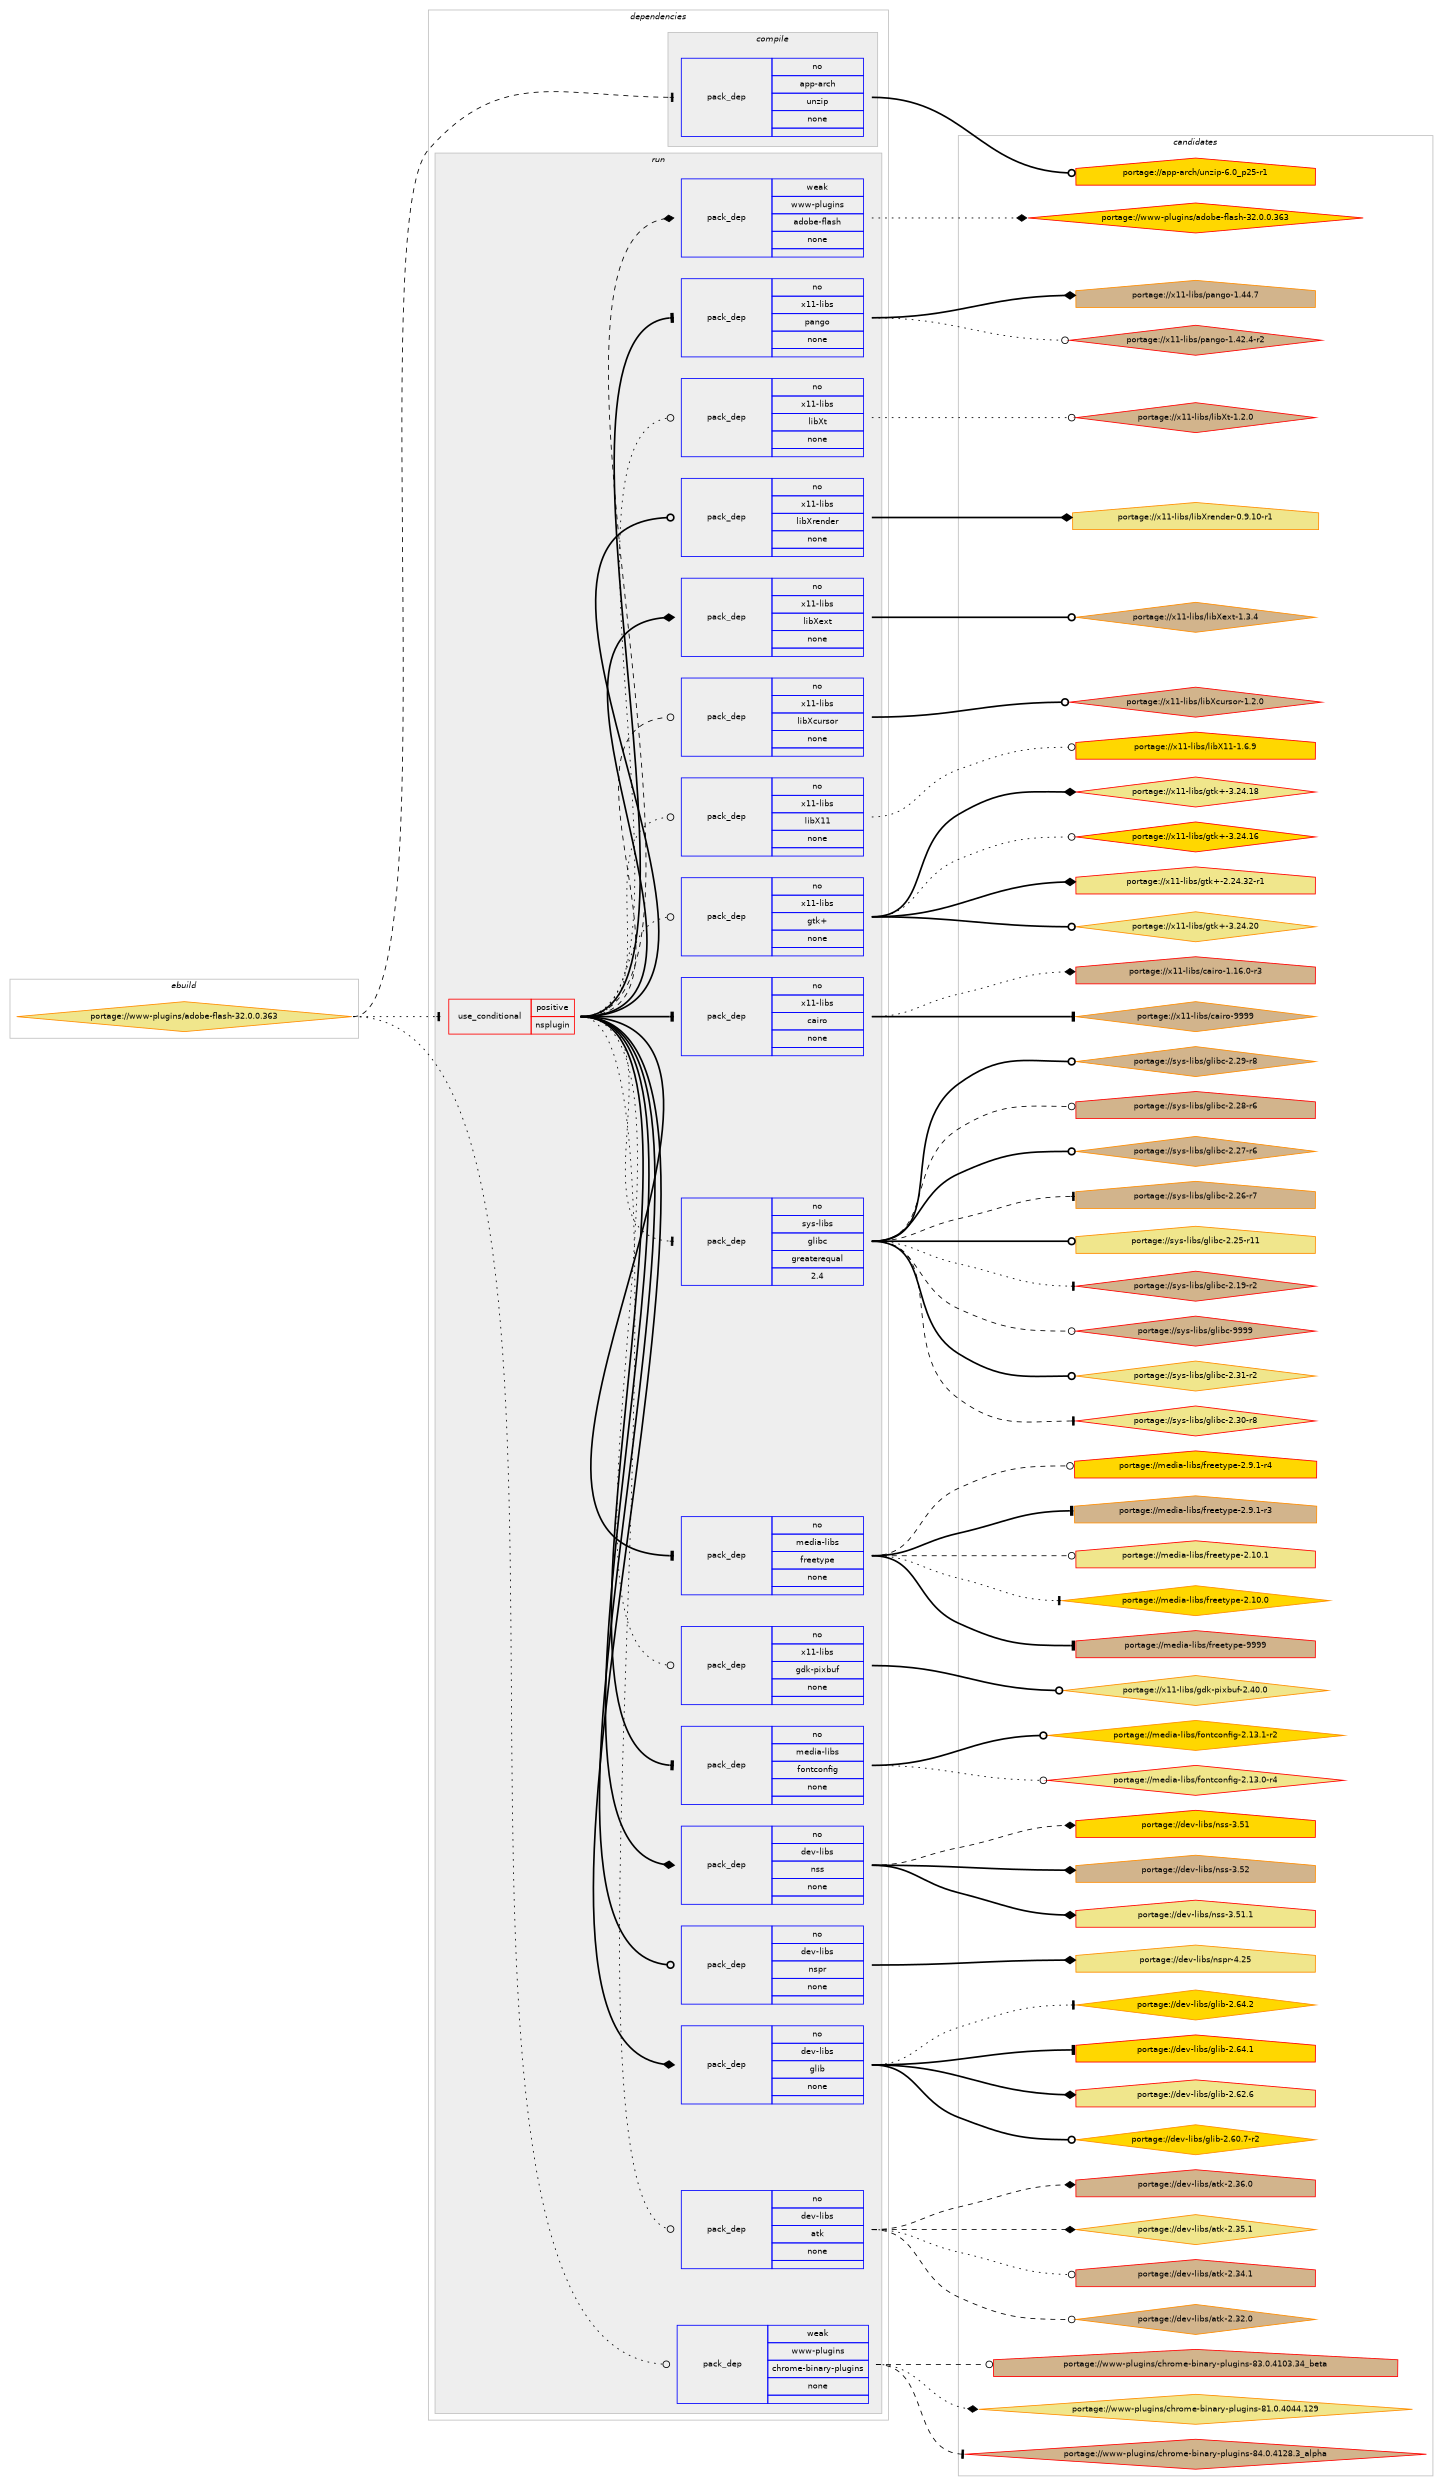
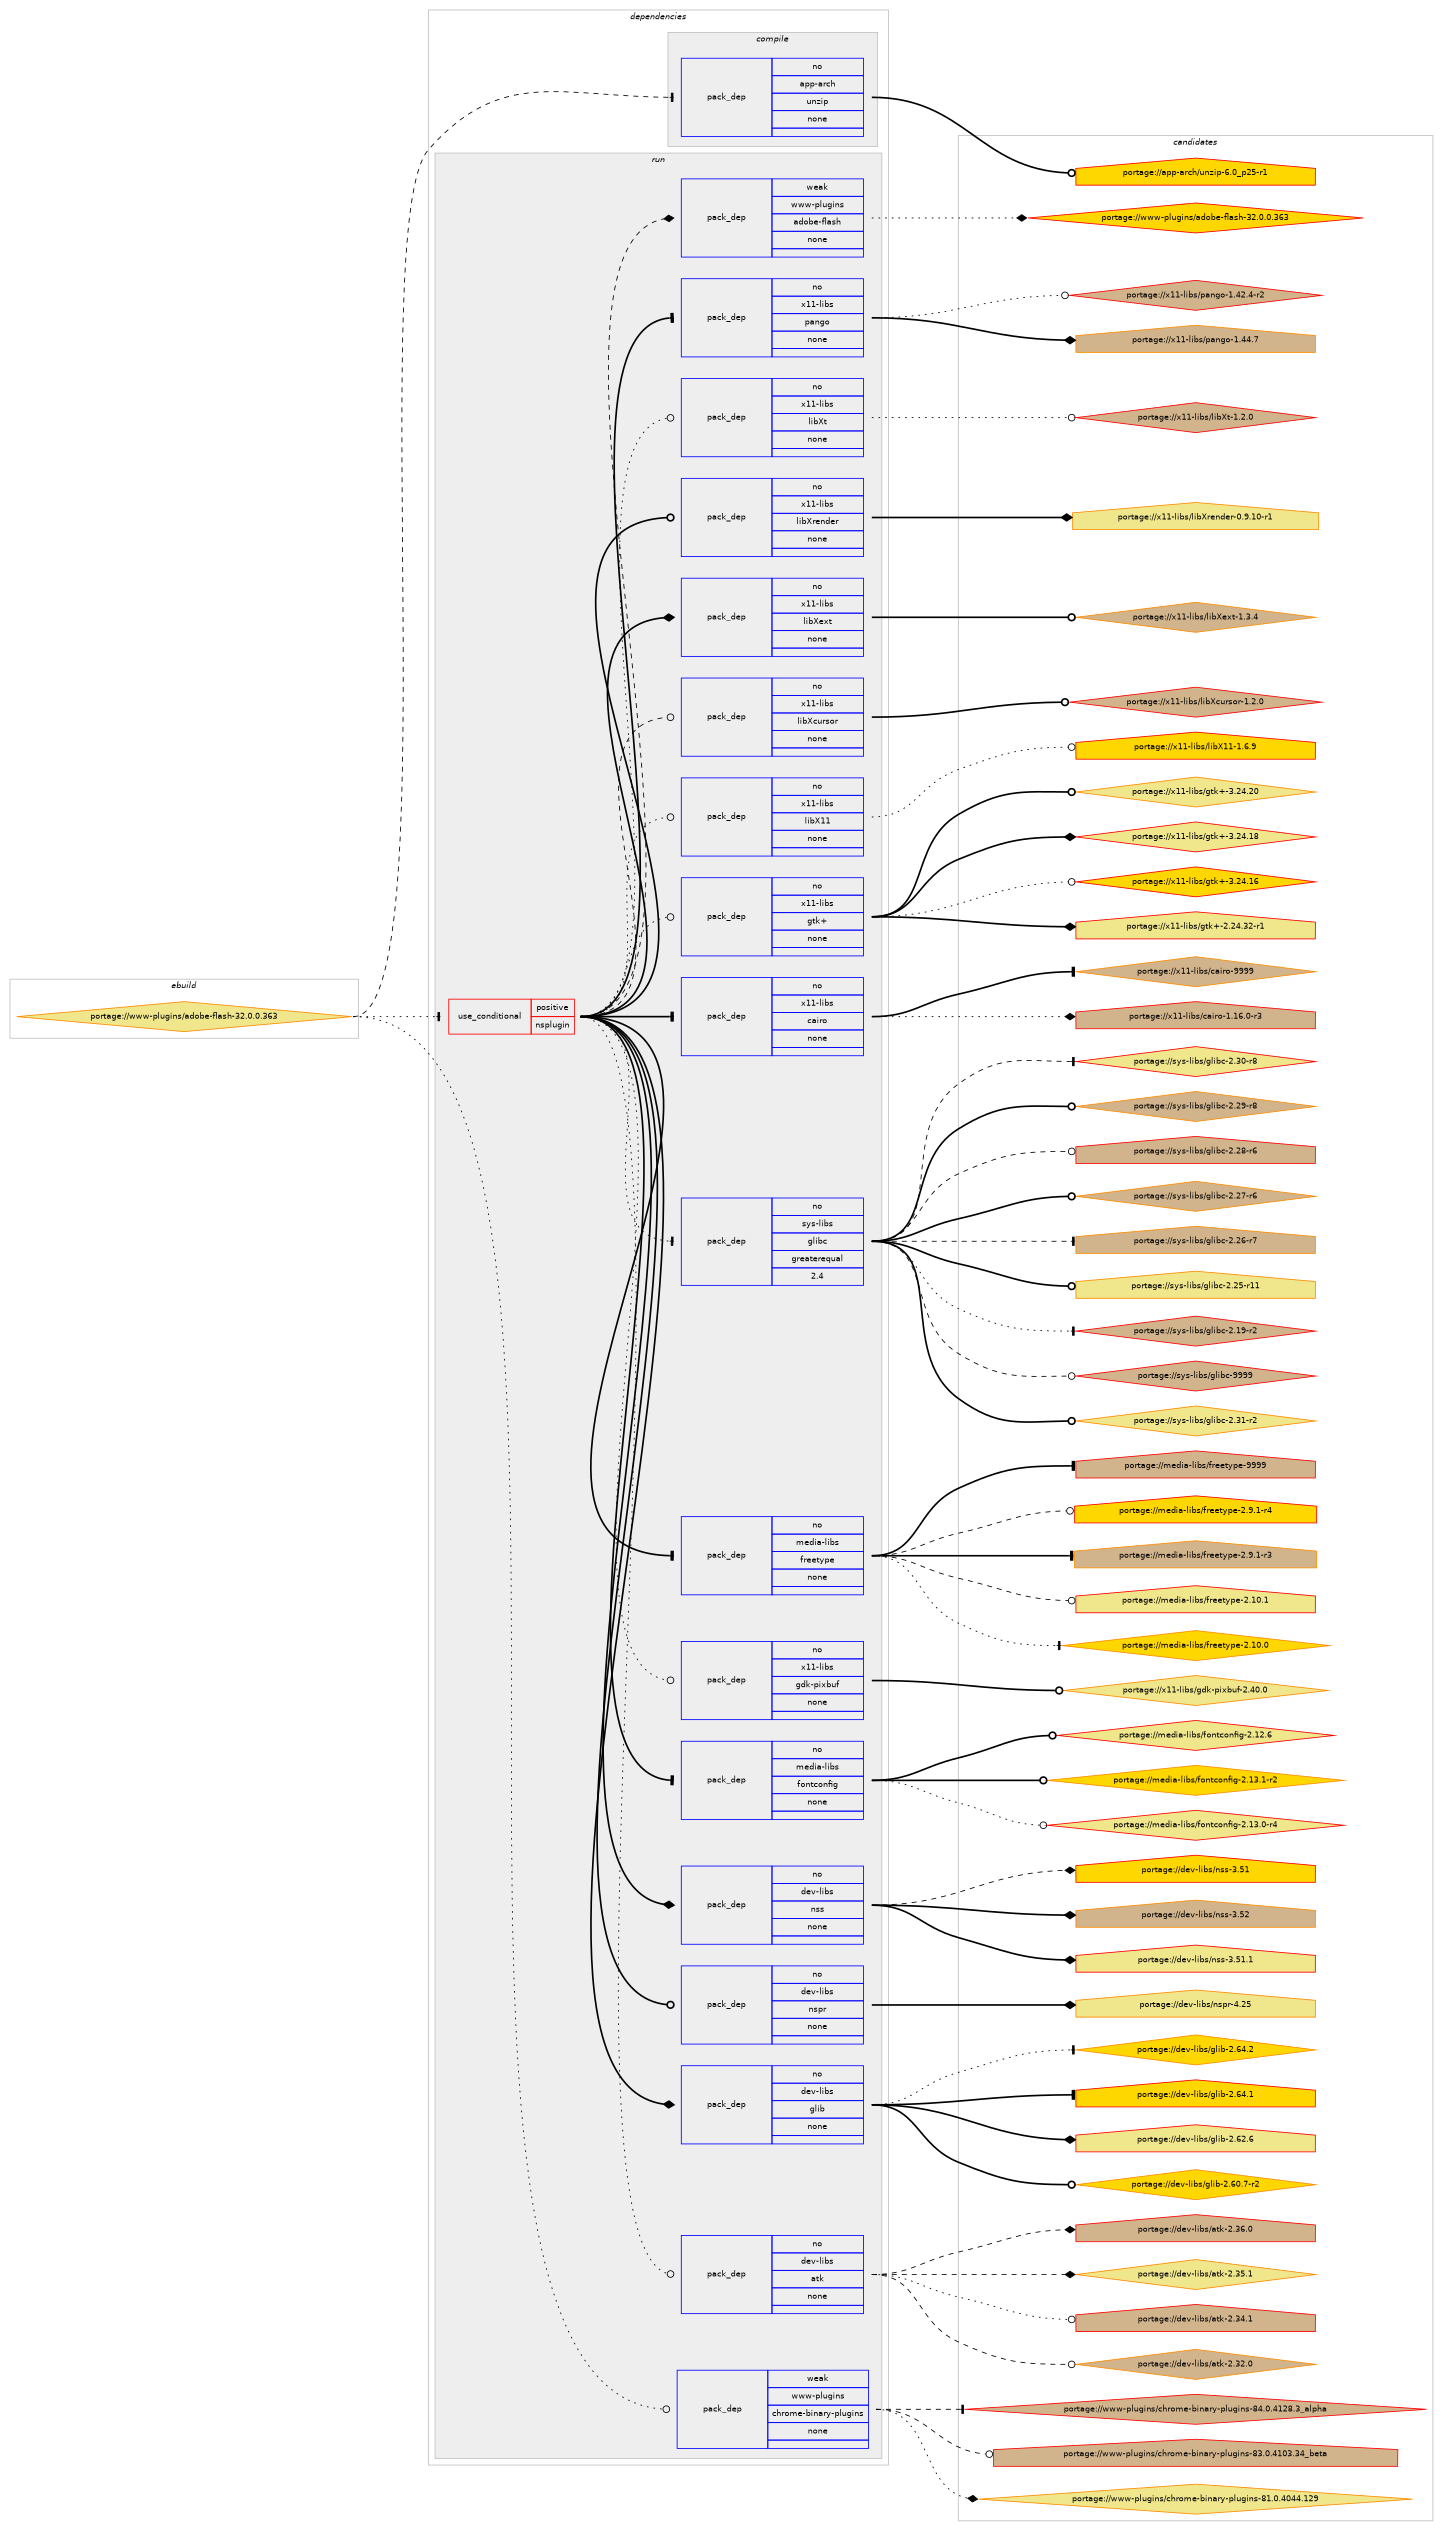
node "portage://media-libs/fontconfig-2.12.6": added
